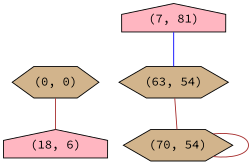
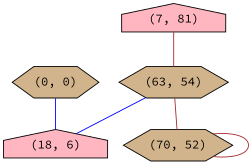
edge "(7, 81)" -- "(63, 54)": color blue -> brown
edge "(0, 0)" -- "(18, 6)": color brown -> blue
edge "(63, 54)" -- "(18, 6)": added
node "(70, 54)": label "(70, 54)" -> "(70, 52)"
